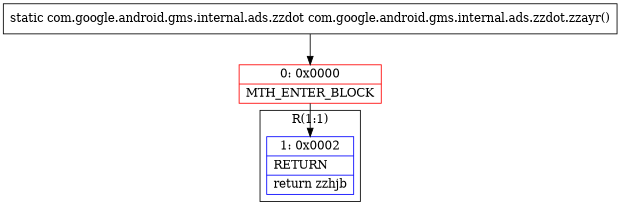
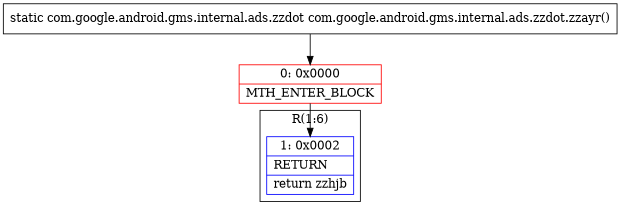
cluster "R(1:1)": label "R(1:1)" -> "R(1:6)"
